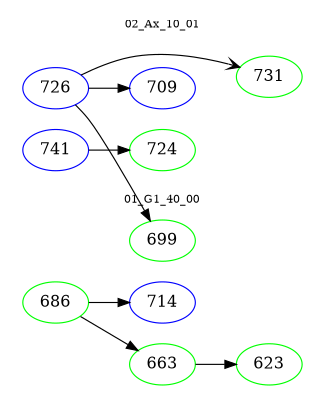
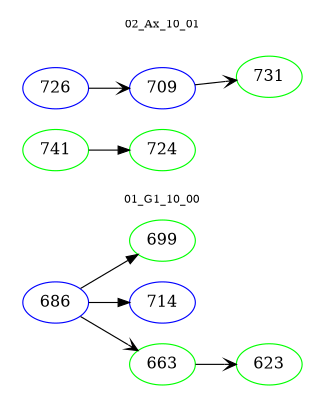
edge "726" -> "731": now "709" -> "731"
edge "726" -> "709": arrowhead normal -> vee
node "741": color blue -> green
edge "726" -> "699": now "686" -> "699"
cluster "01_G1_40_00": label "01_G1_40_00" -> "01_G1_10_00"
node "686": color green -> blue
edge "686" -> "663": arrowhead normal -> vee
edge "663" -> "623": arrowhead normal -> vee
